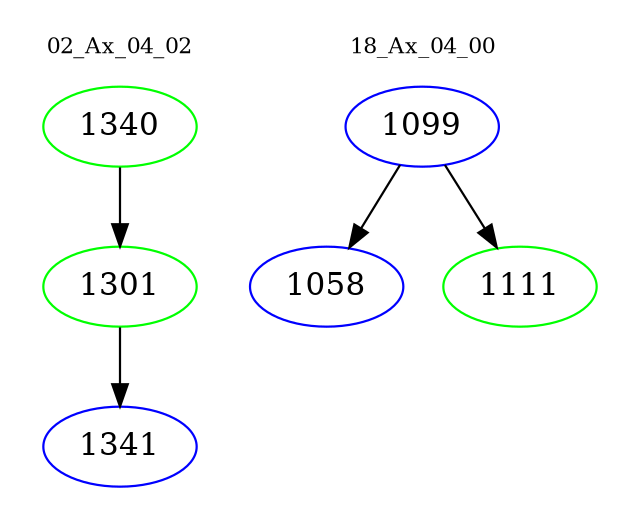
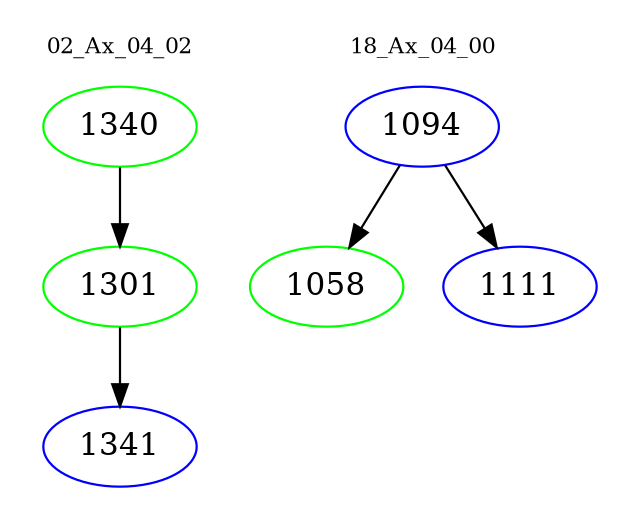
node "1099": label "1099" -> "1094"
node "1058": color blue -> green
node "1111": color green -> blue
